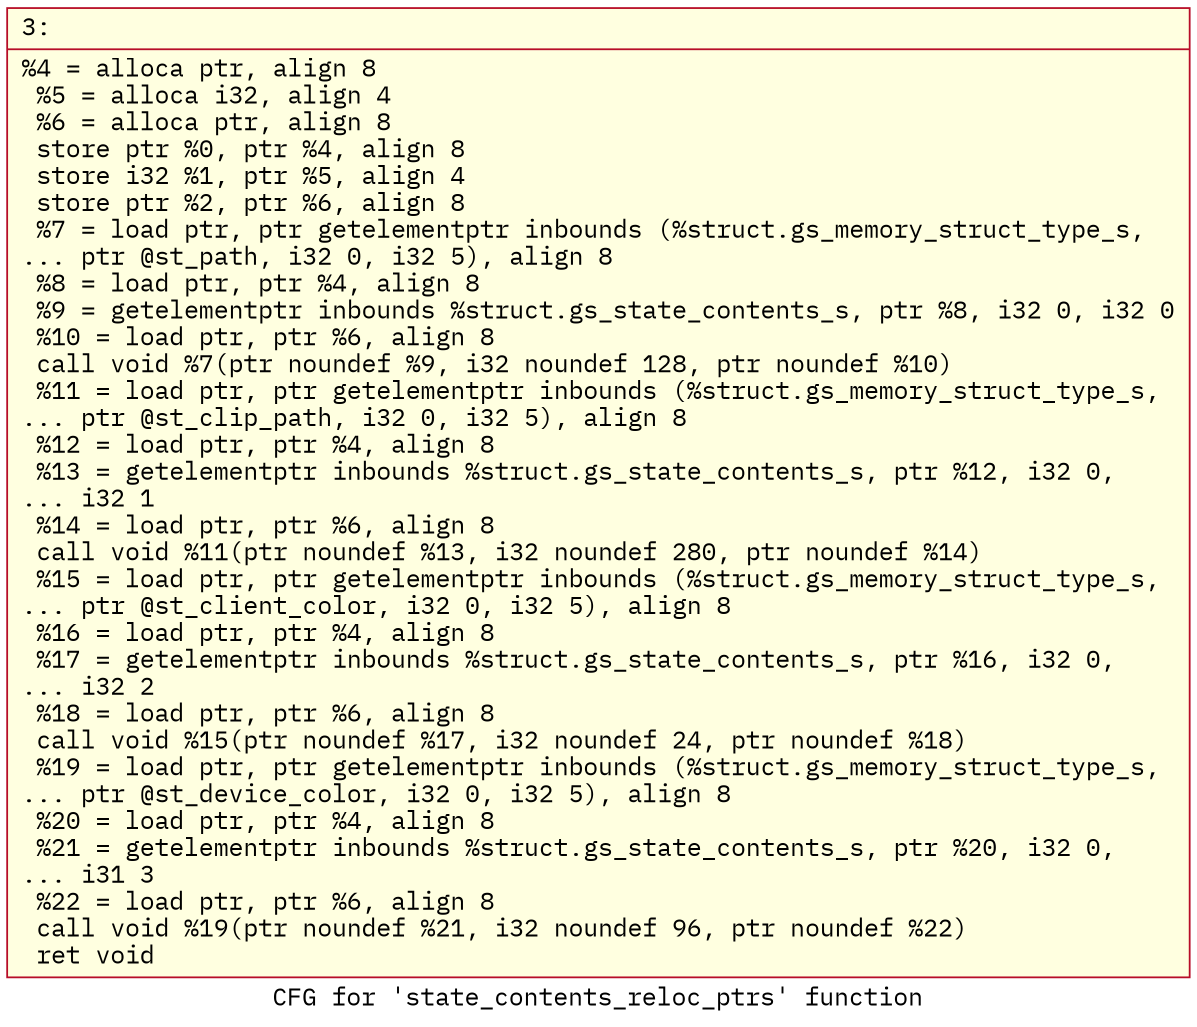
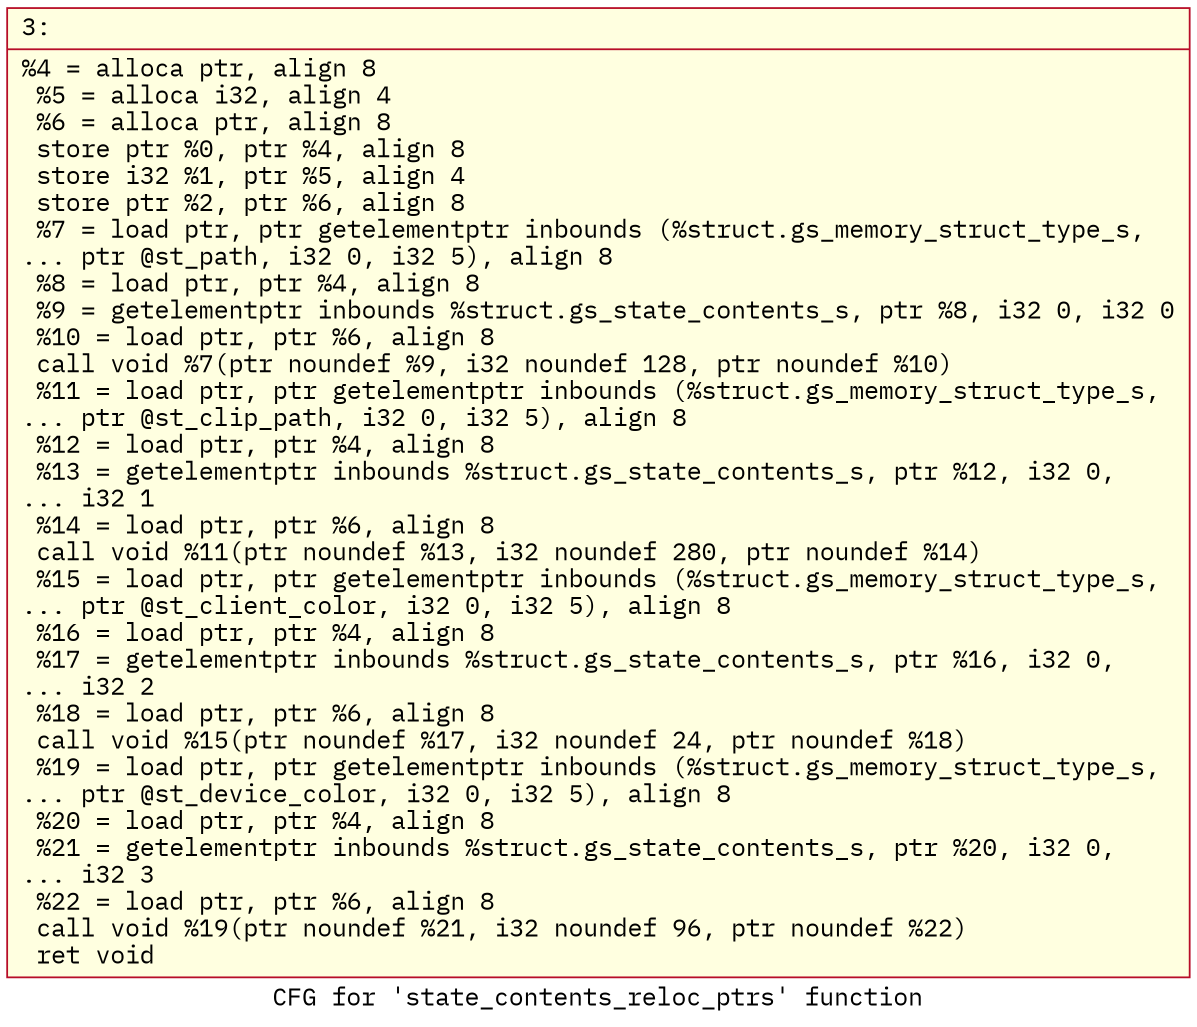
node "3:": text "... i31 3" -> "... i32 3"
